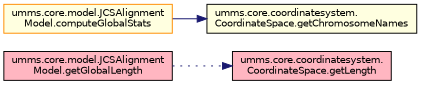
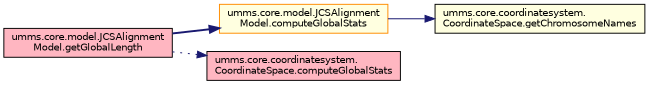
edge "umms.core.model.JCSAlignment Model.getGlobalLength" -> "umms.core.model.JCSAlignment Model.computeGlobalStats": added
node "umms.core.coordinatesystem. CoordinateSpace.getLength": label "umms.core.coordinatesystem. CoordinateSpace.getLength" -> "umms.core.coordinatesystem. CoordinateSpace.computeGlobalStats"
